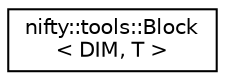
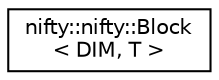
node "nifty::tools::Block < DIM, T >": label "nifty::tools::Block < DIM, T >" -> "nifty::nifty::Block < DIM, T >"
